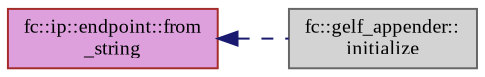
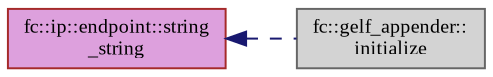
node "fc::ip::endpoint::from _string": label "fc::ip::endpoint::from _string" -> "fc::ip::endpoint::string _string"
